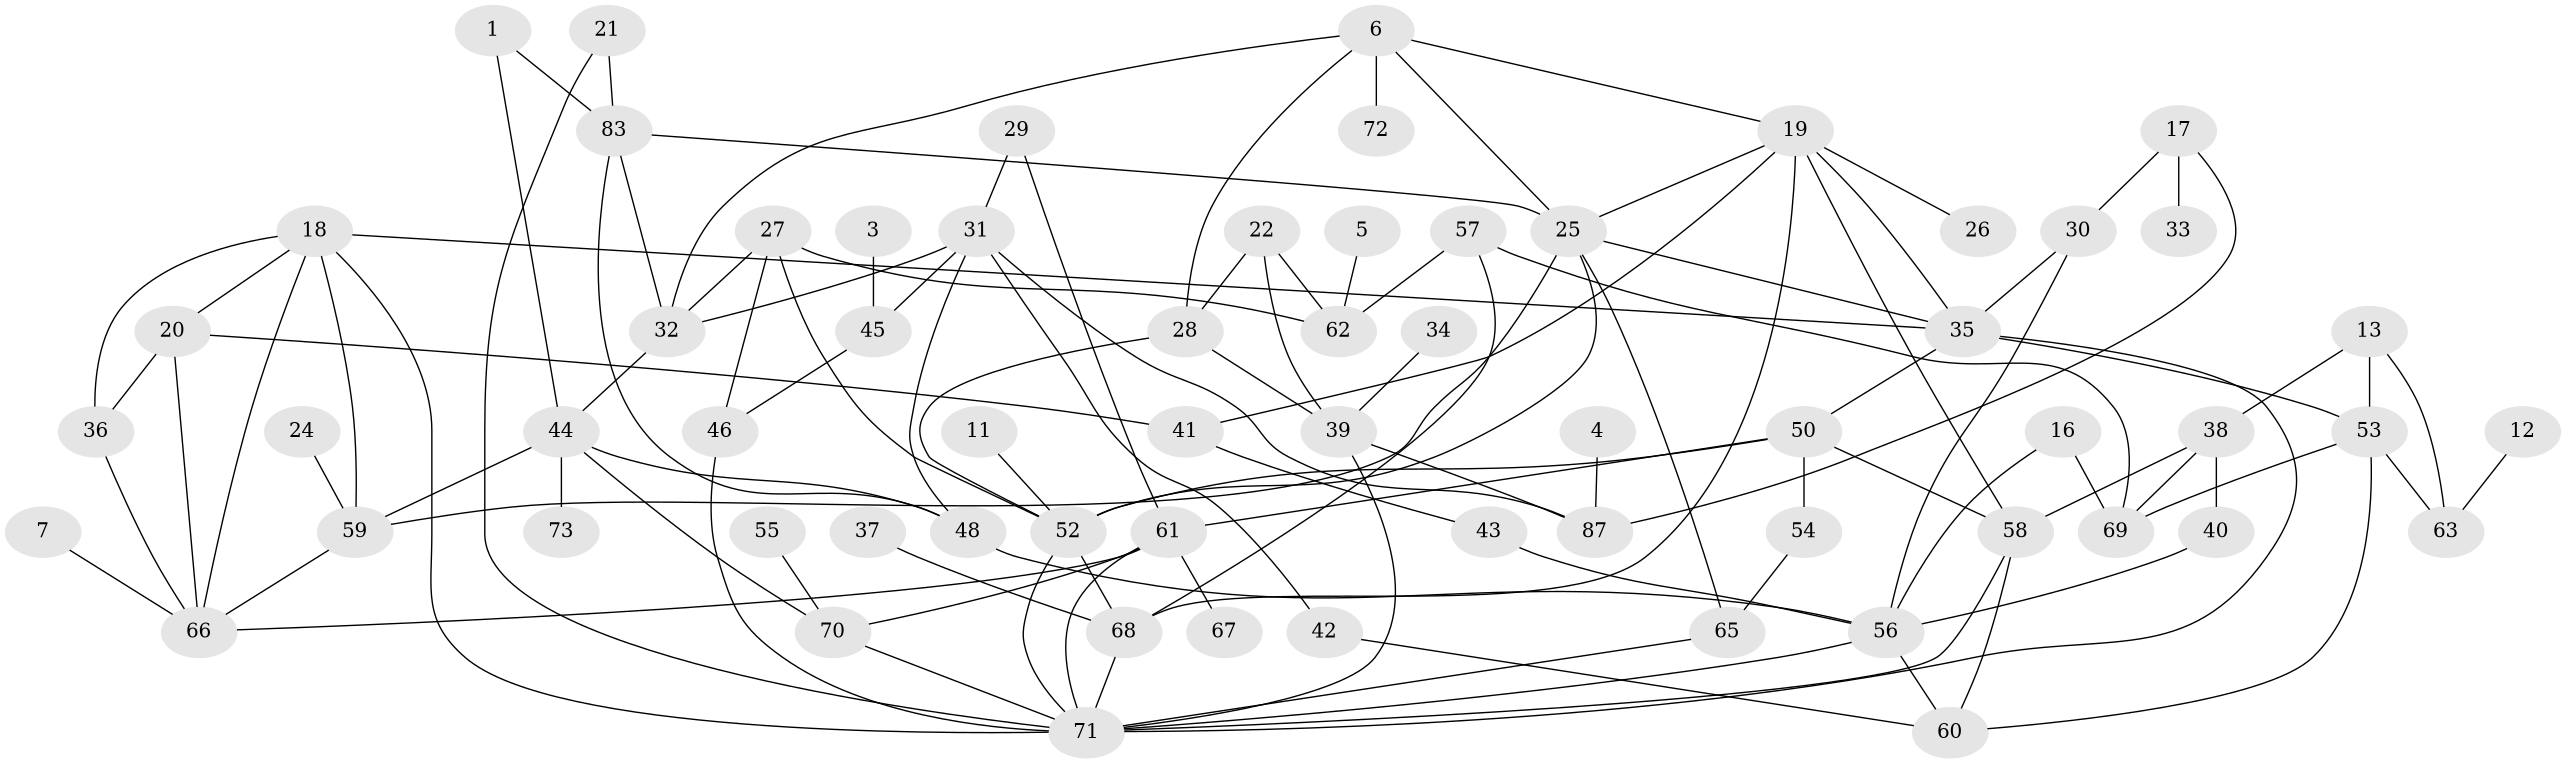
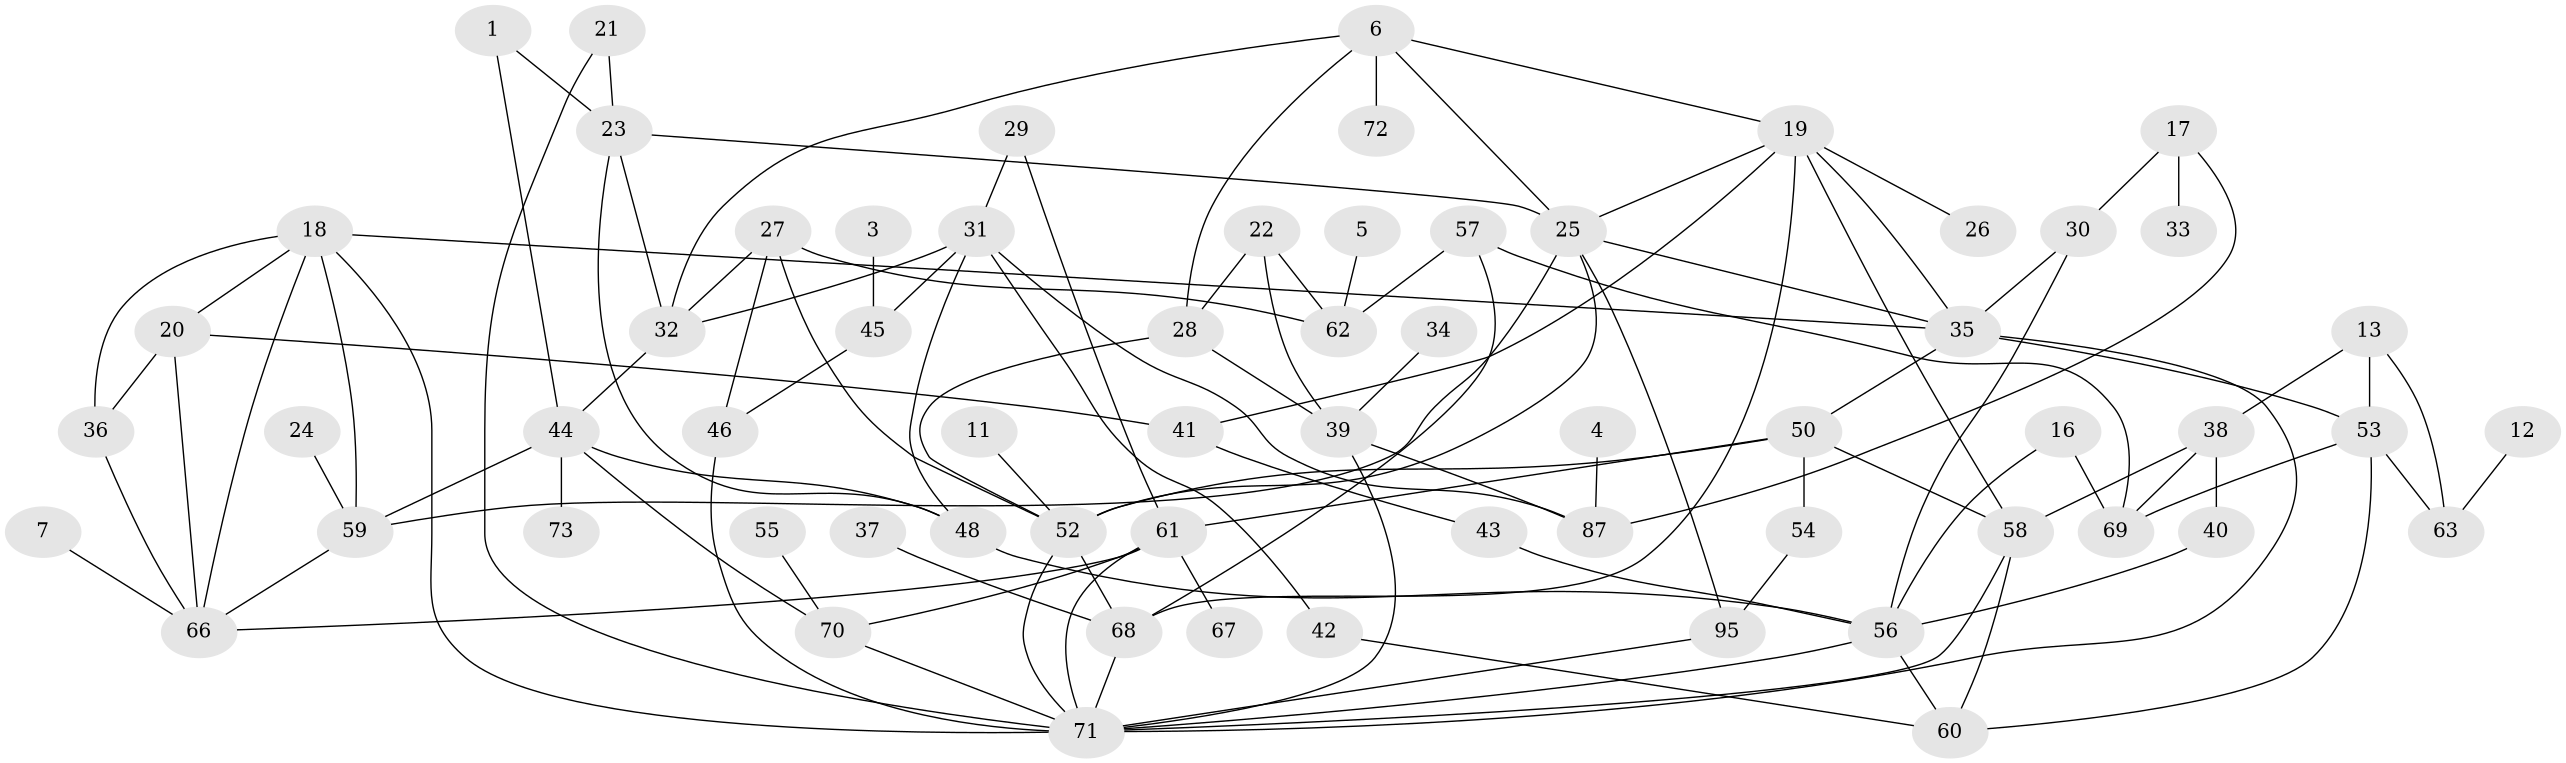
node "83": label "83" -> "23"
node "65": label "65" -> "95"
